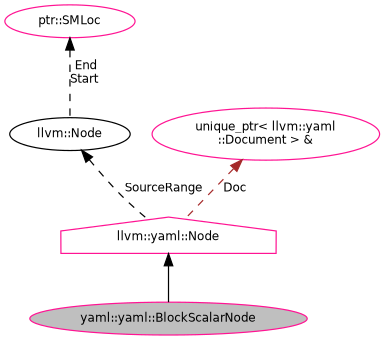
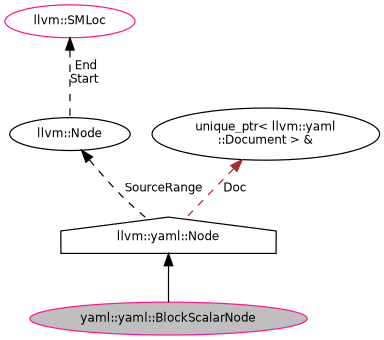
node "ptr::SMLoc": label "ptr::SMLoc" -> "llvm::SMLoc"
node "unique_ptr< llvm::yaml ::Document > &": color deeppink -> black
node "llvm::yaml::Node": color deeppink -> black
